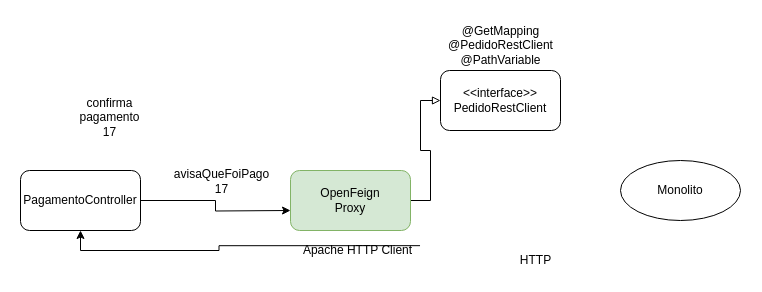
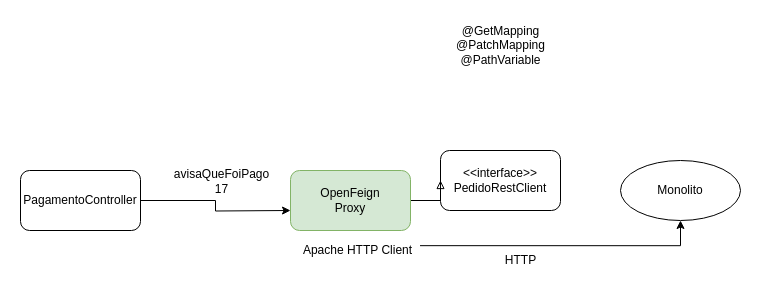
node "@GetMapping @PedidoRestClient @PathVariable": label "@GetMapping @PedidoRestClient @PathVariable" -> "@GetMapping @PatchMapping @PathVariable"
node "<<interface>> PedidoRestClient": moved (501, 101) -> (501, 181)
node "confirma pagamento 17": removed
edge "Apache HTTP Client" -> "PagamentoController": now "Apache HTTP Client" -> "Monolito"
node "HTTP": moved (536, 261) -> (521, 261)
